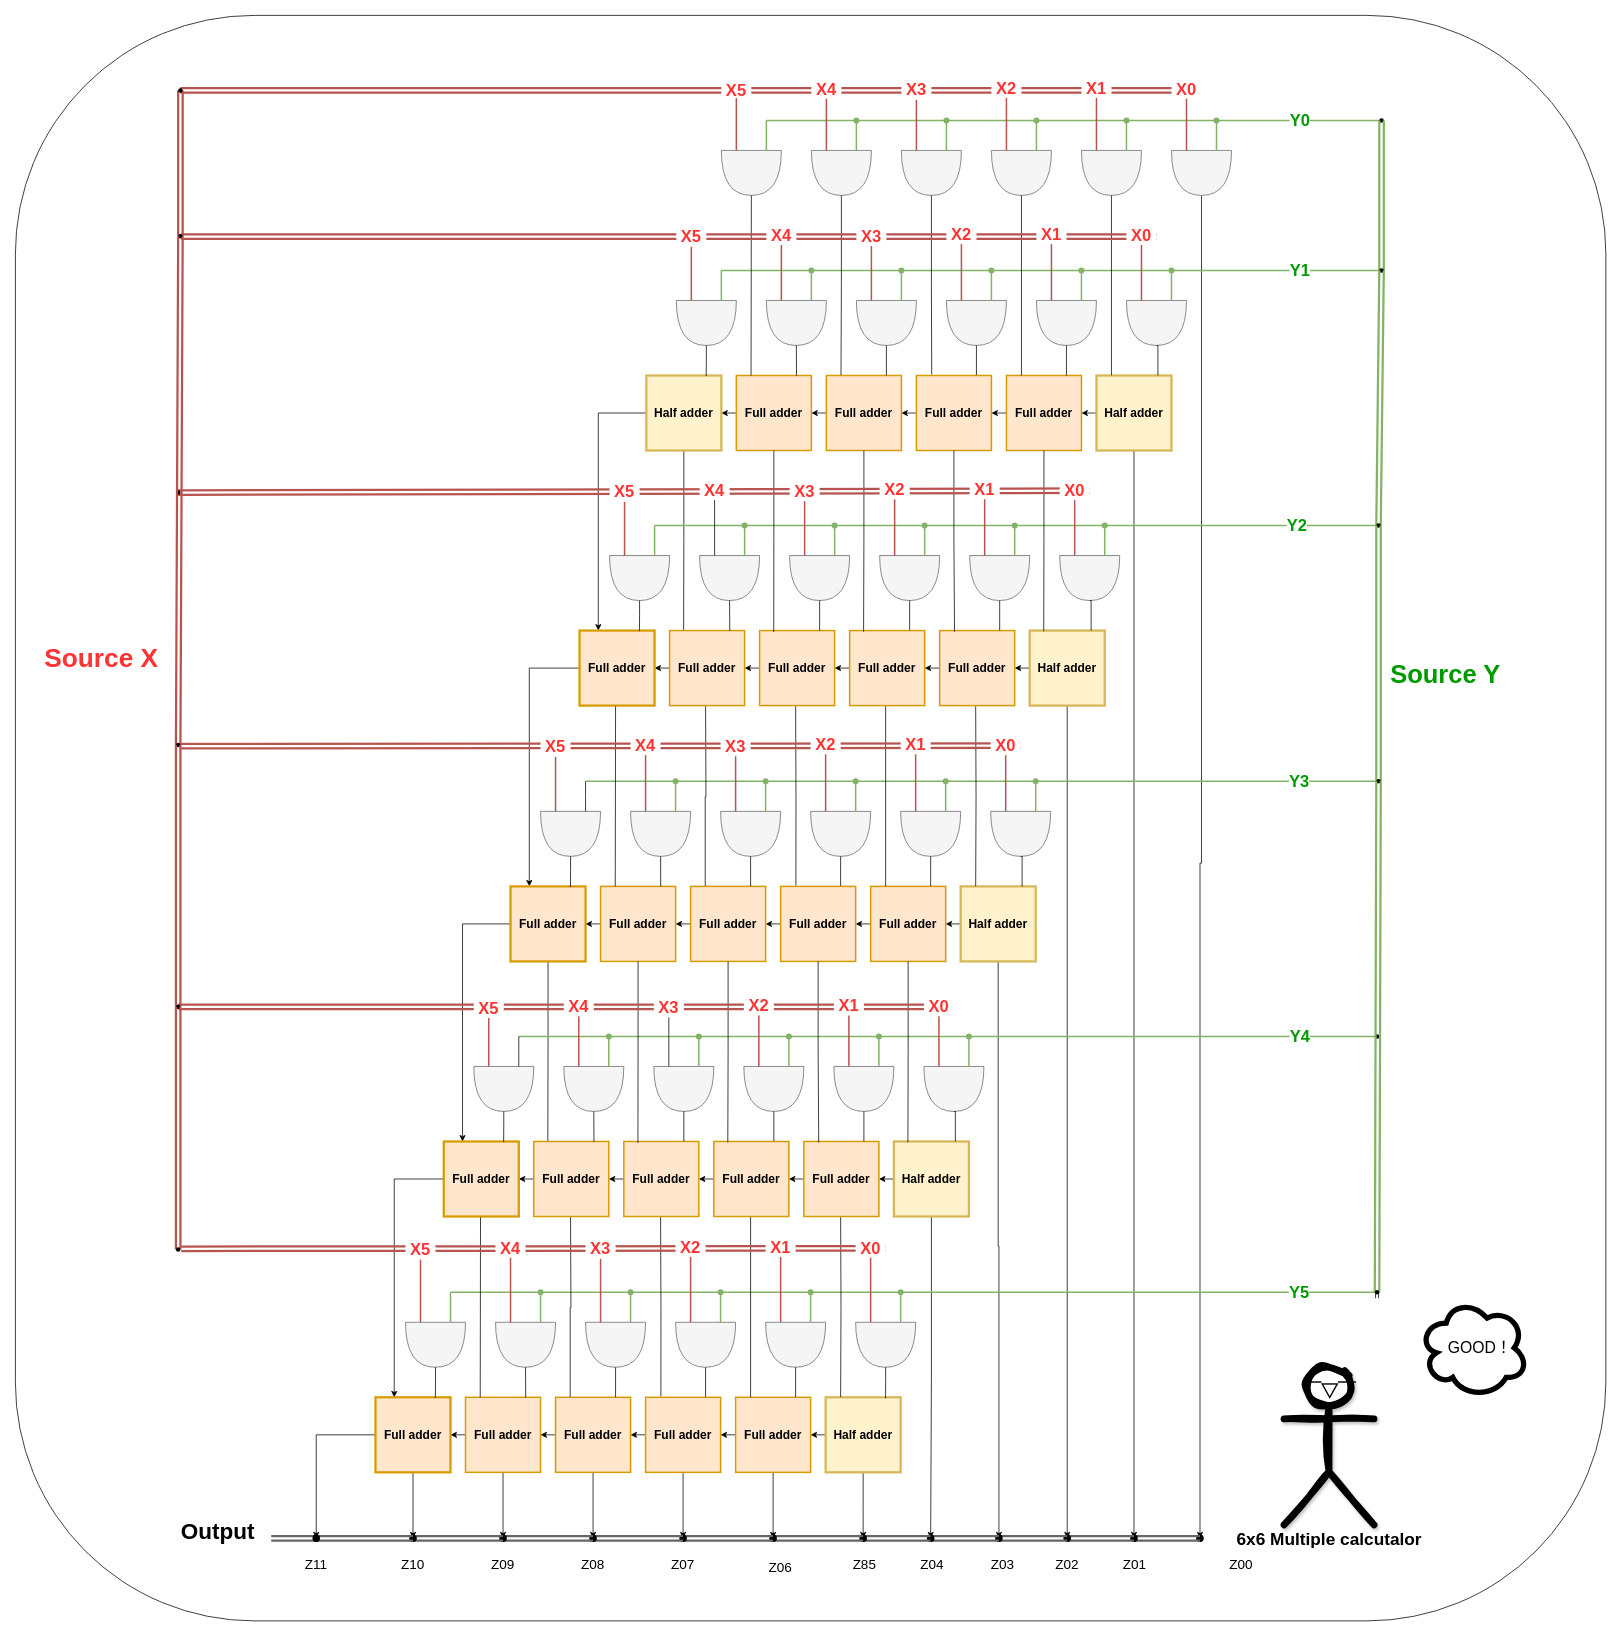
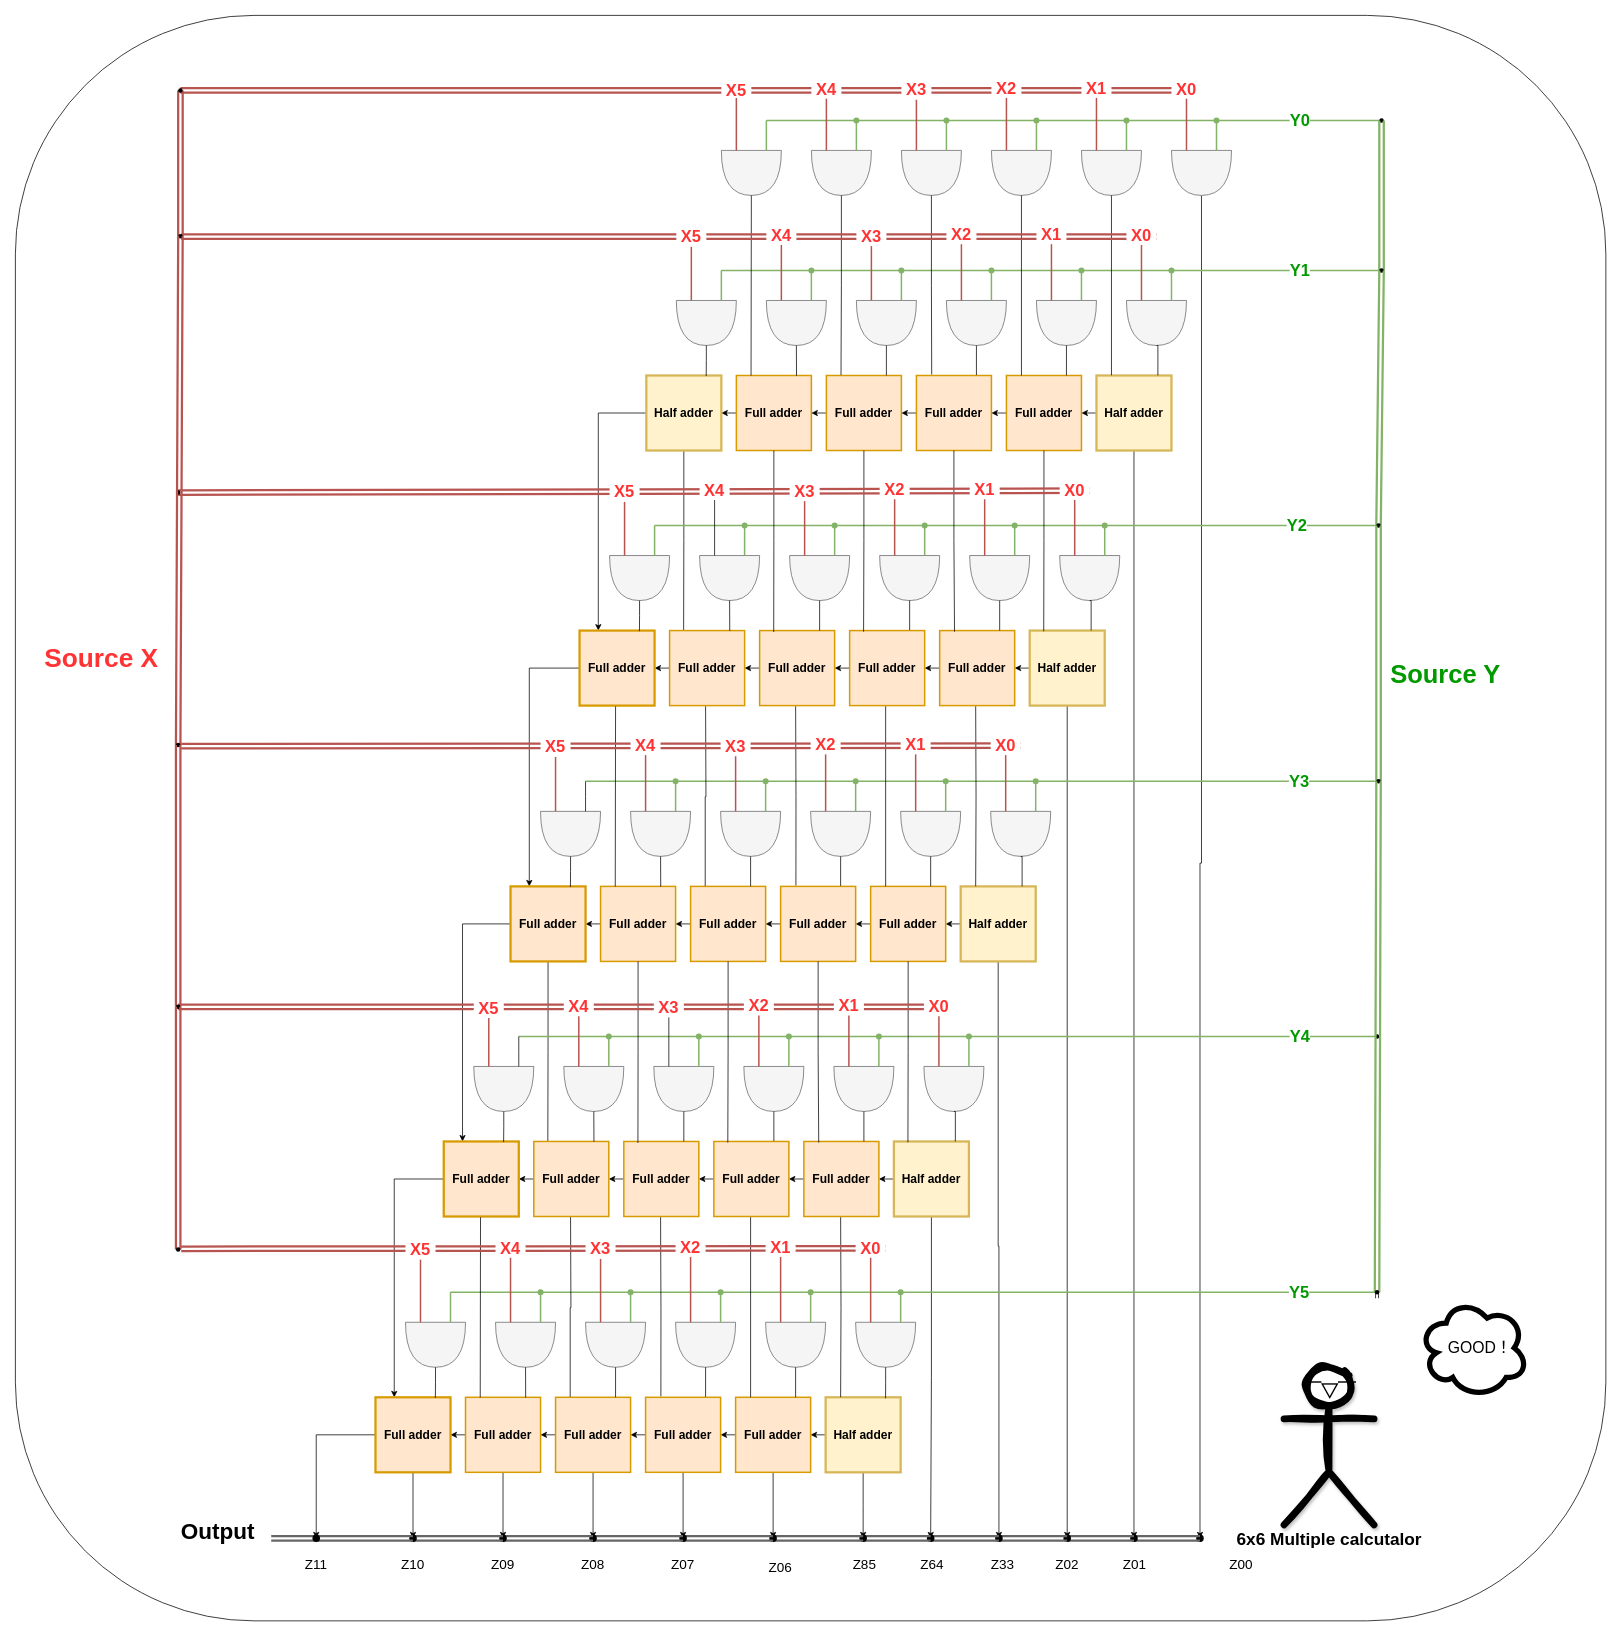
node "Z04": label "Z04" -> "Z64"
node "Z03": label "Z03" -> "Z33"
